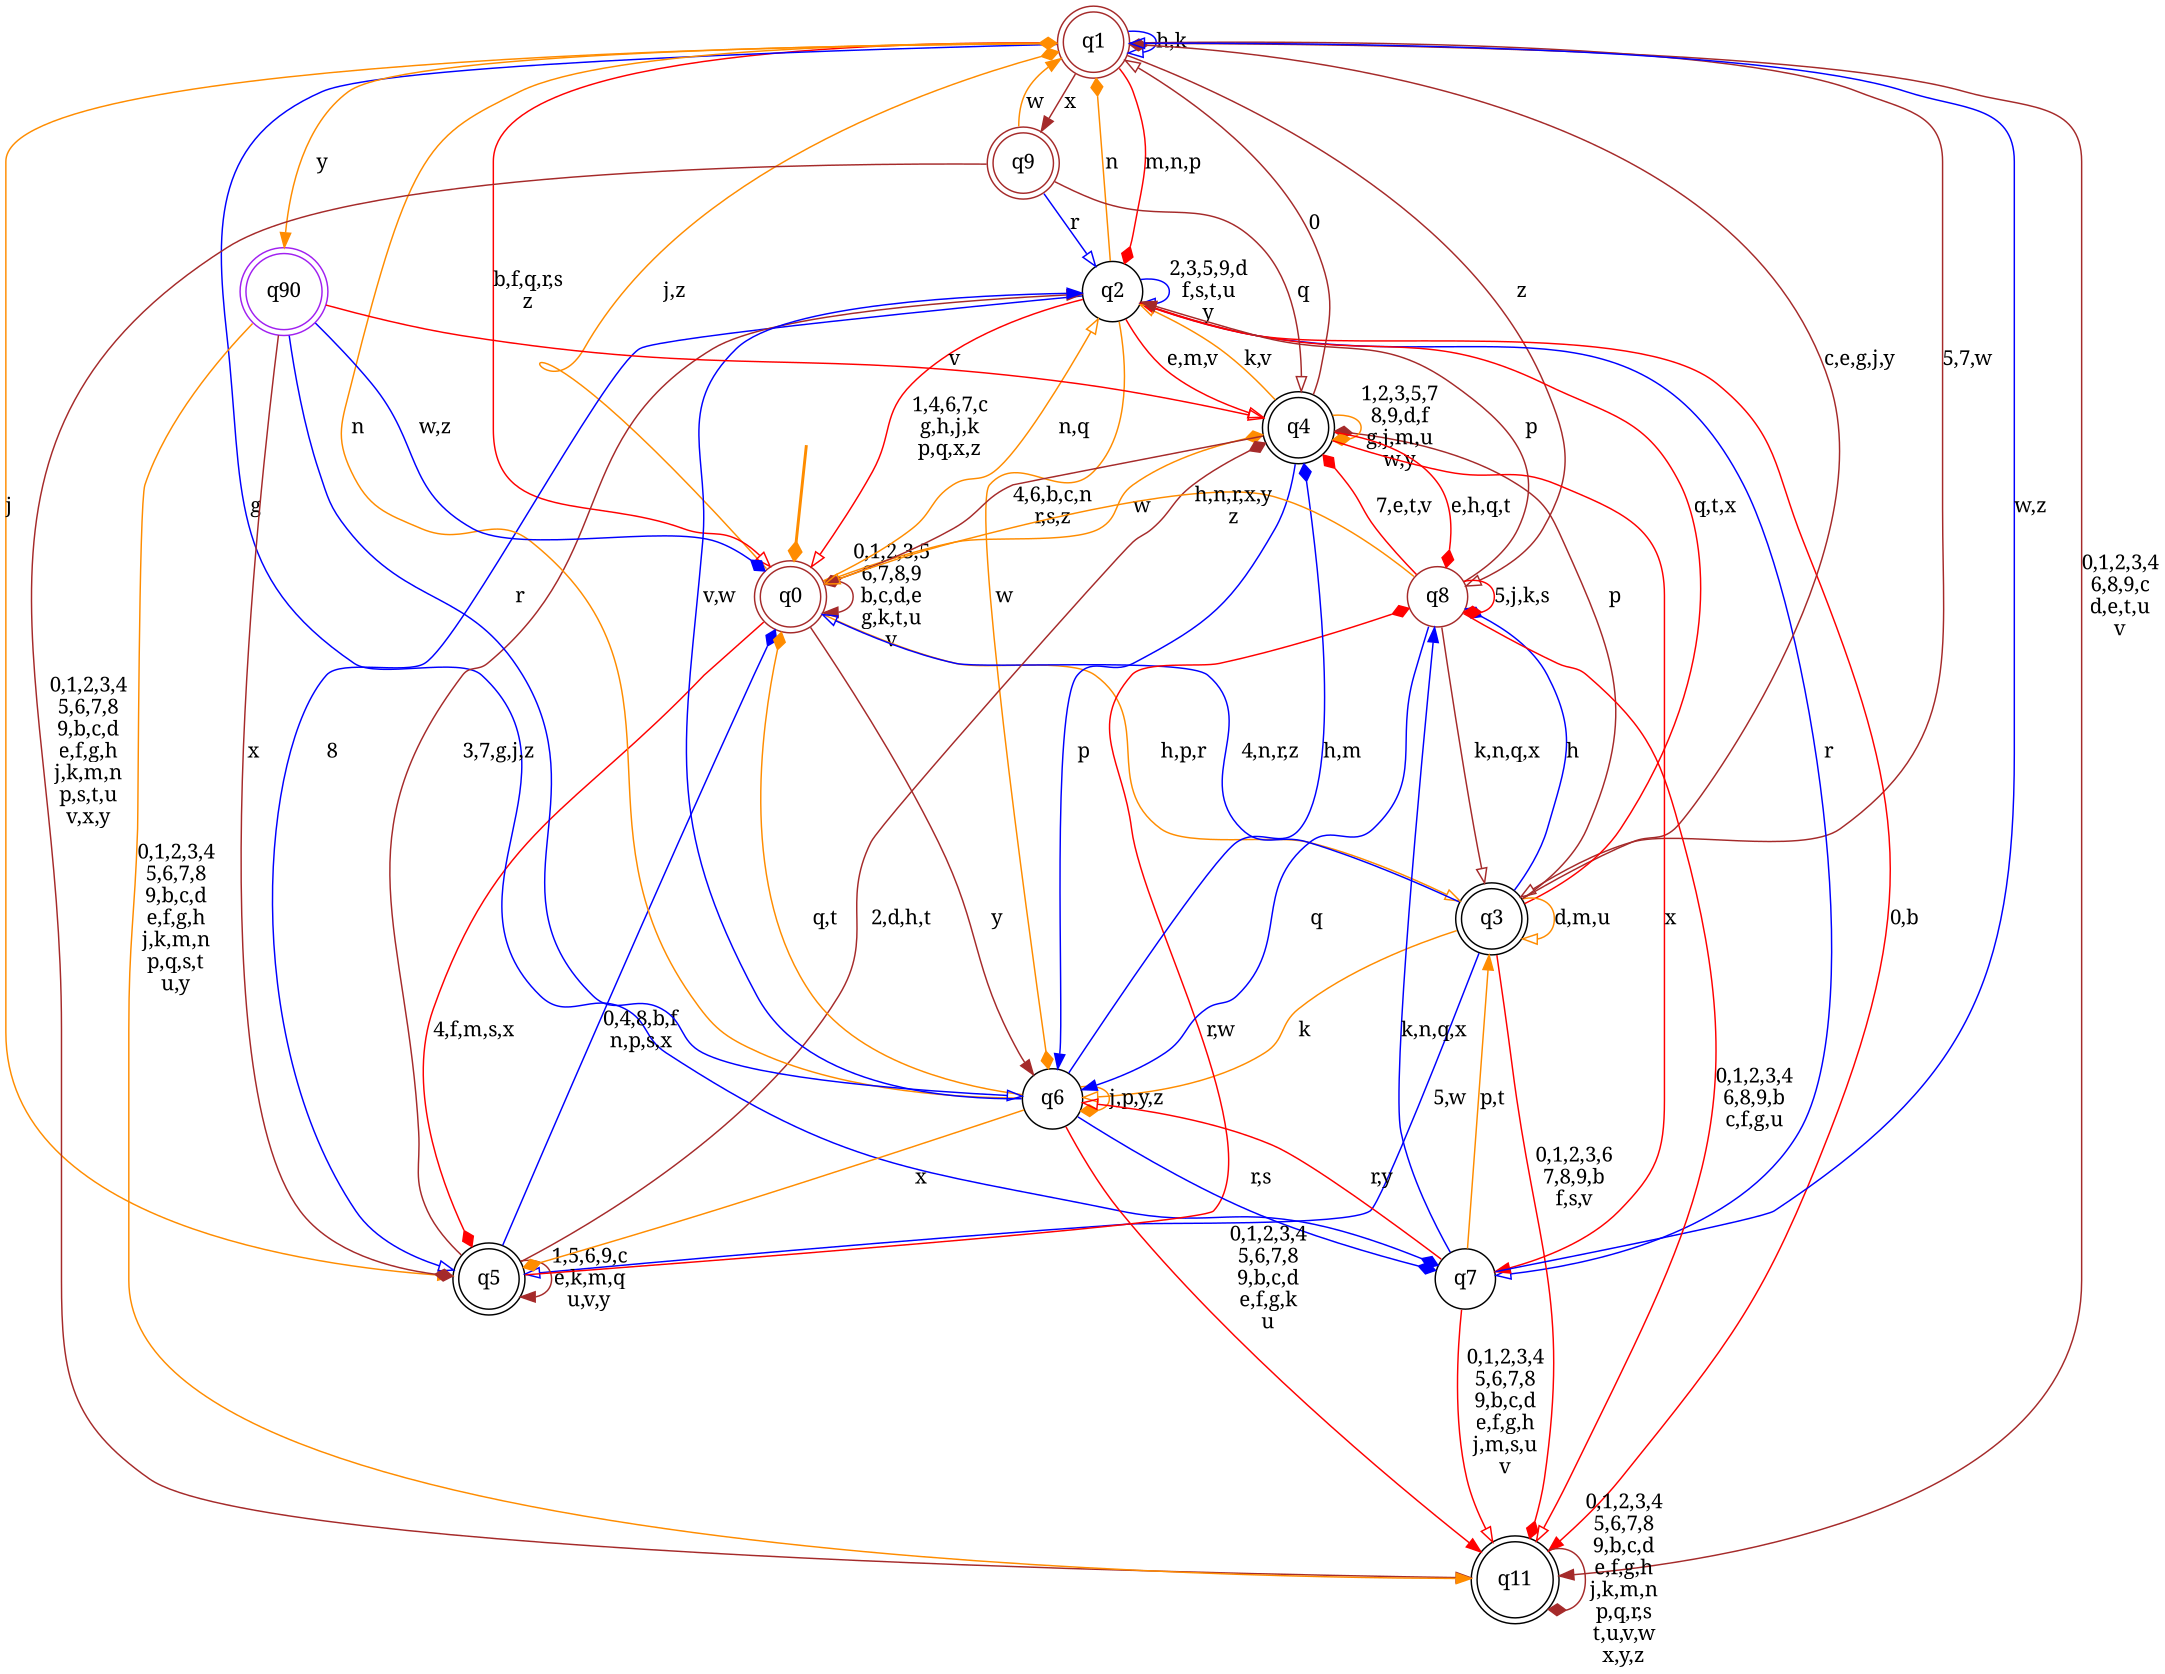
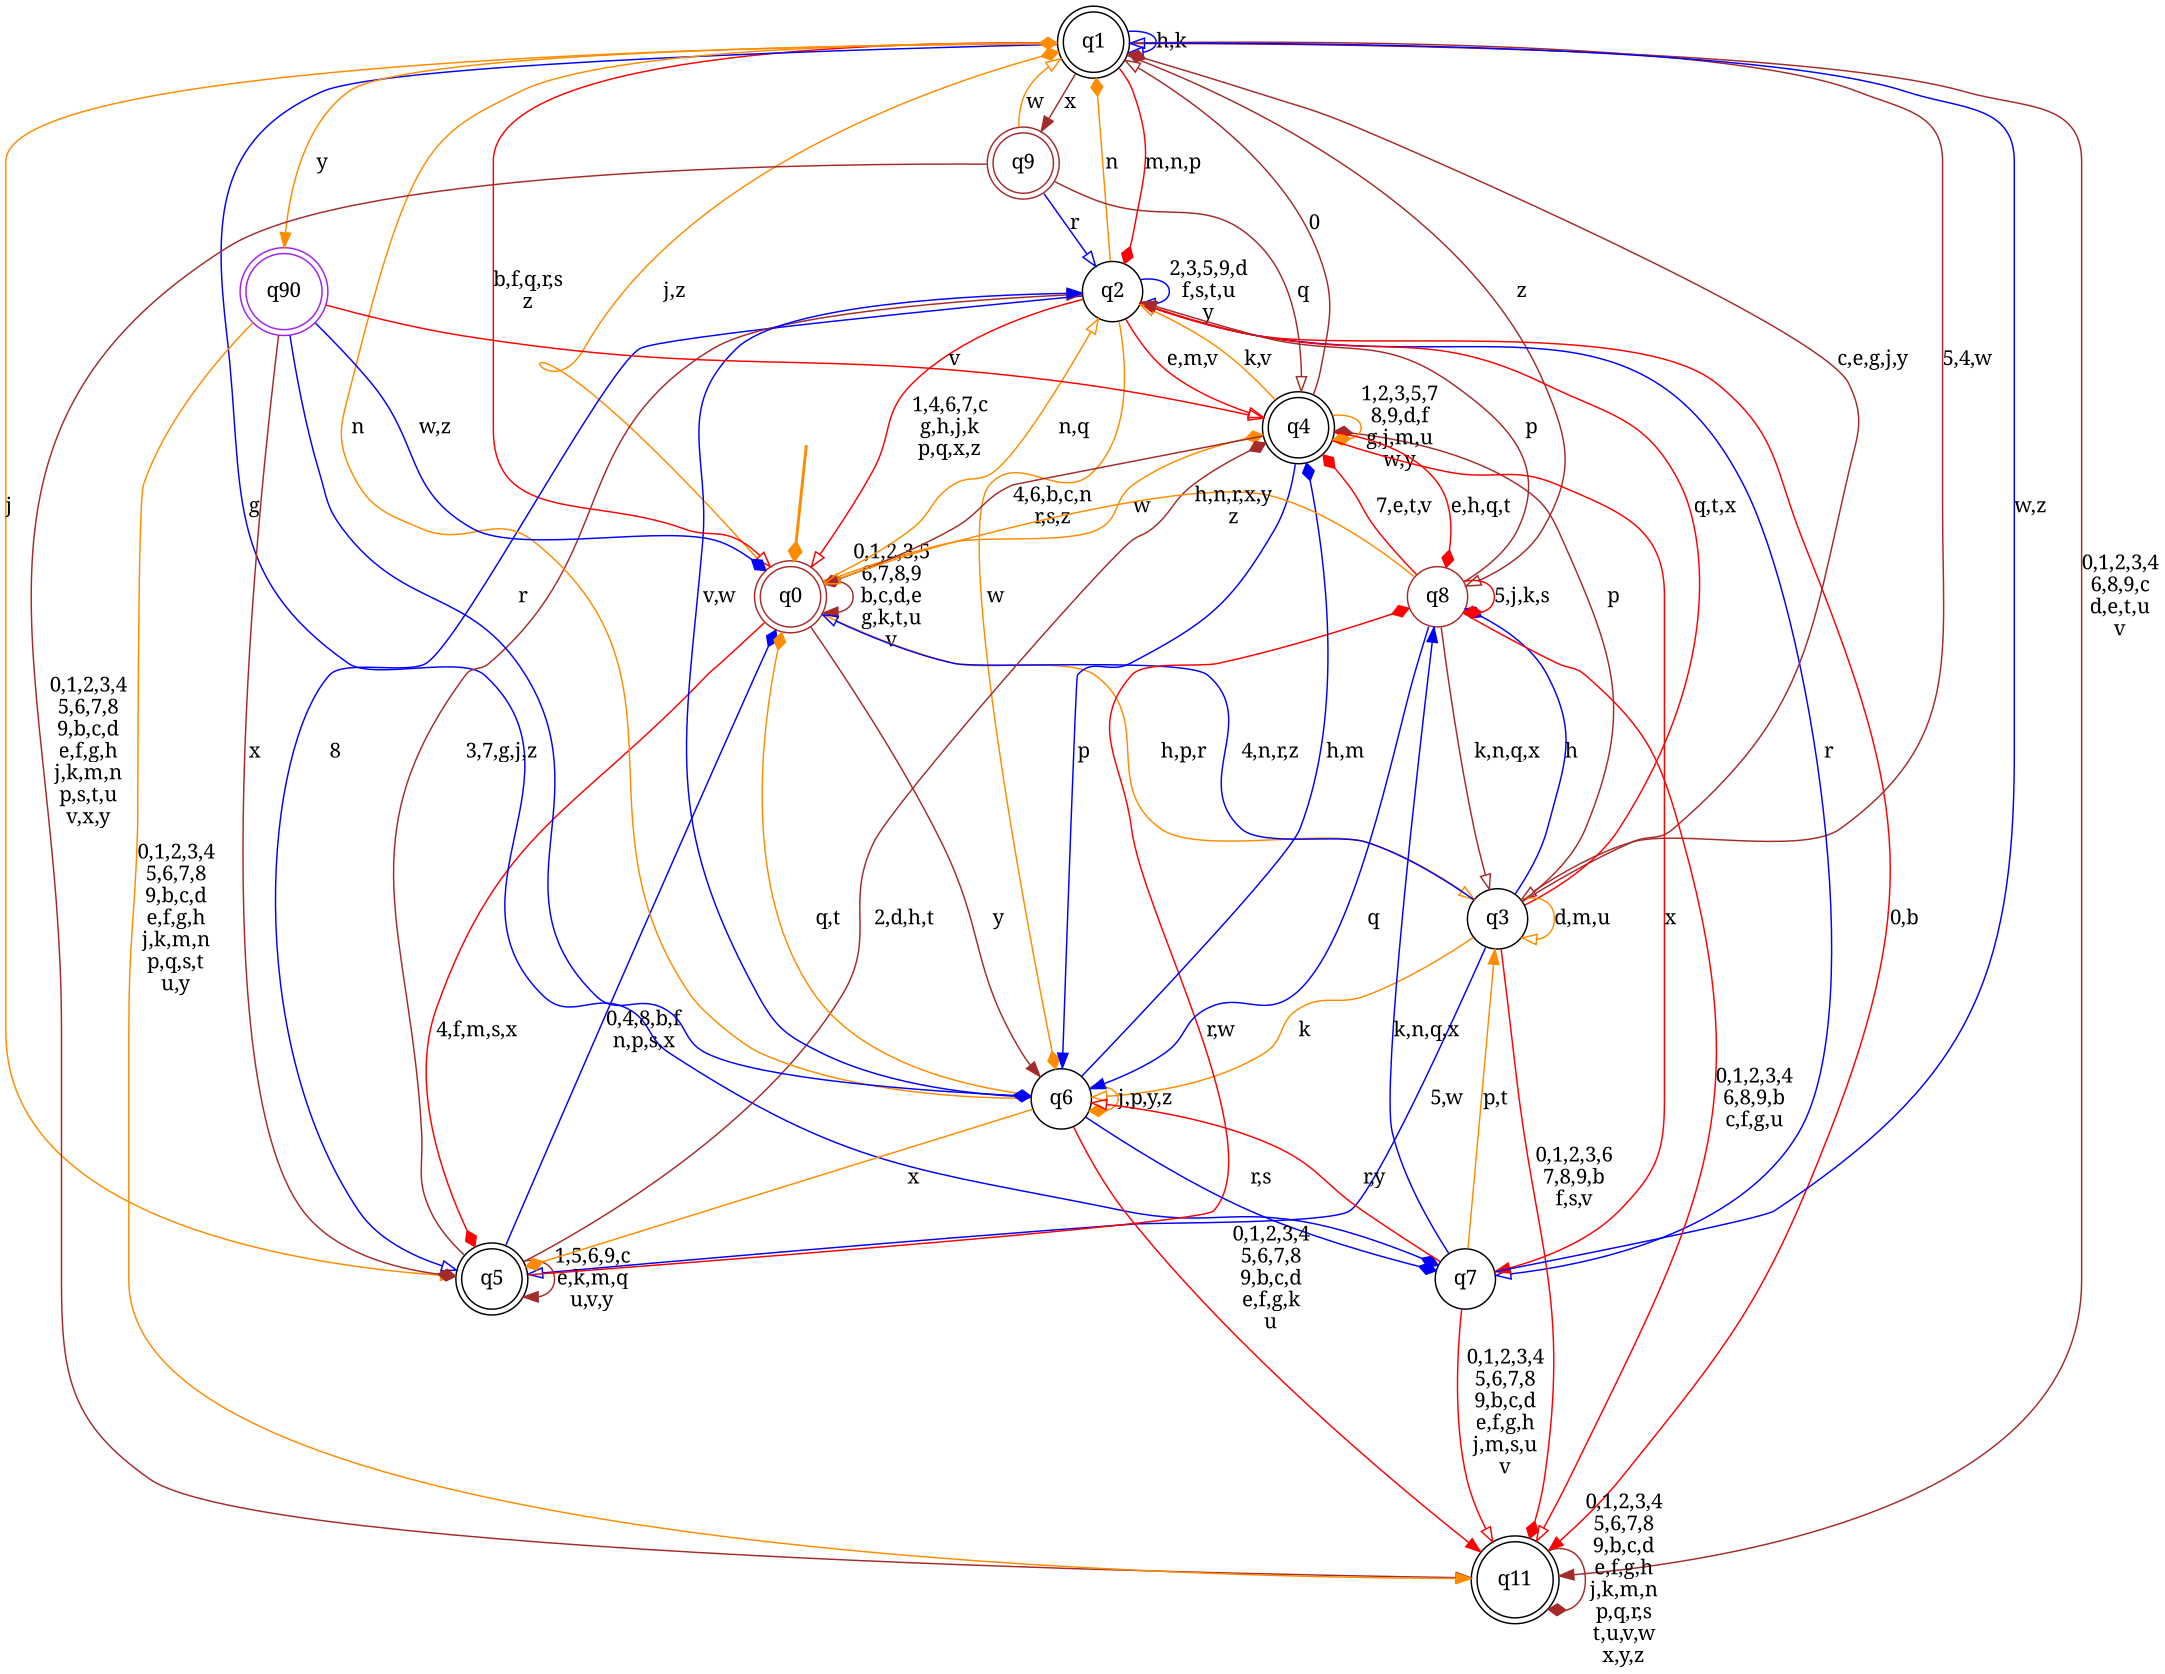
node "q1": color brown -> black
edge "q9" -> "q1": arrowhead normal -> onormal
edge "q1" -> "q3": label "5,7,w" -> "5,4,w"
edge "q90" -> "q6": arrowhead onormal -> diamond
node "q3": shape doublecircle -> circle
